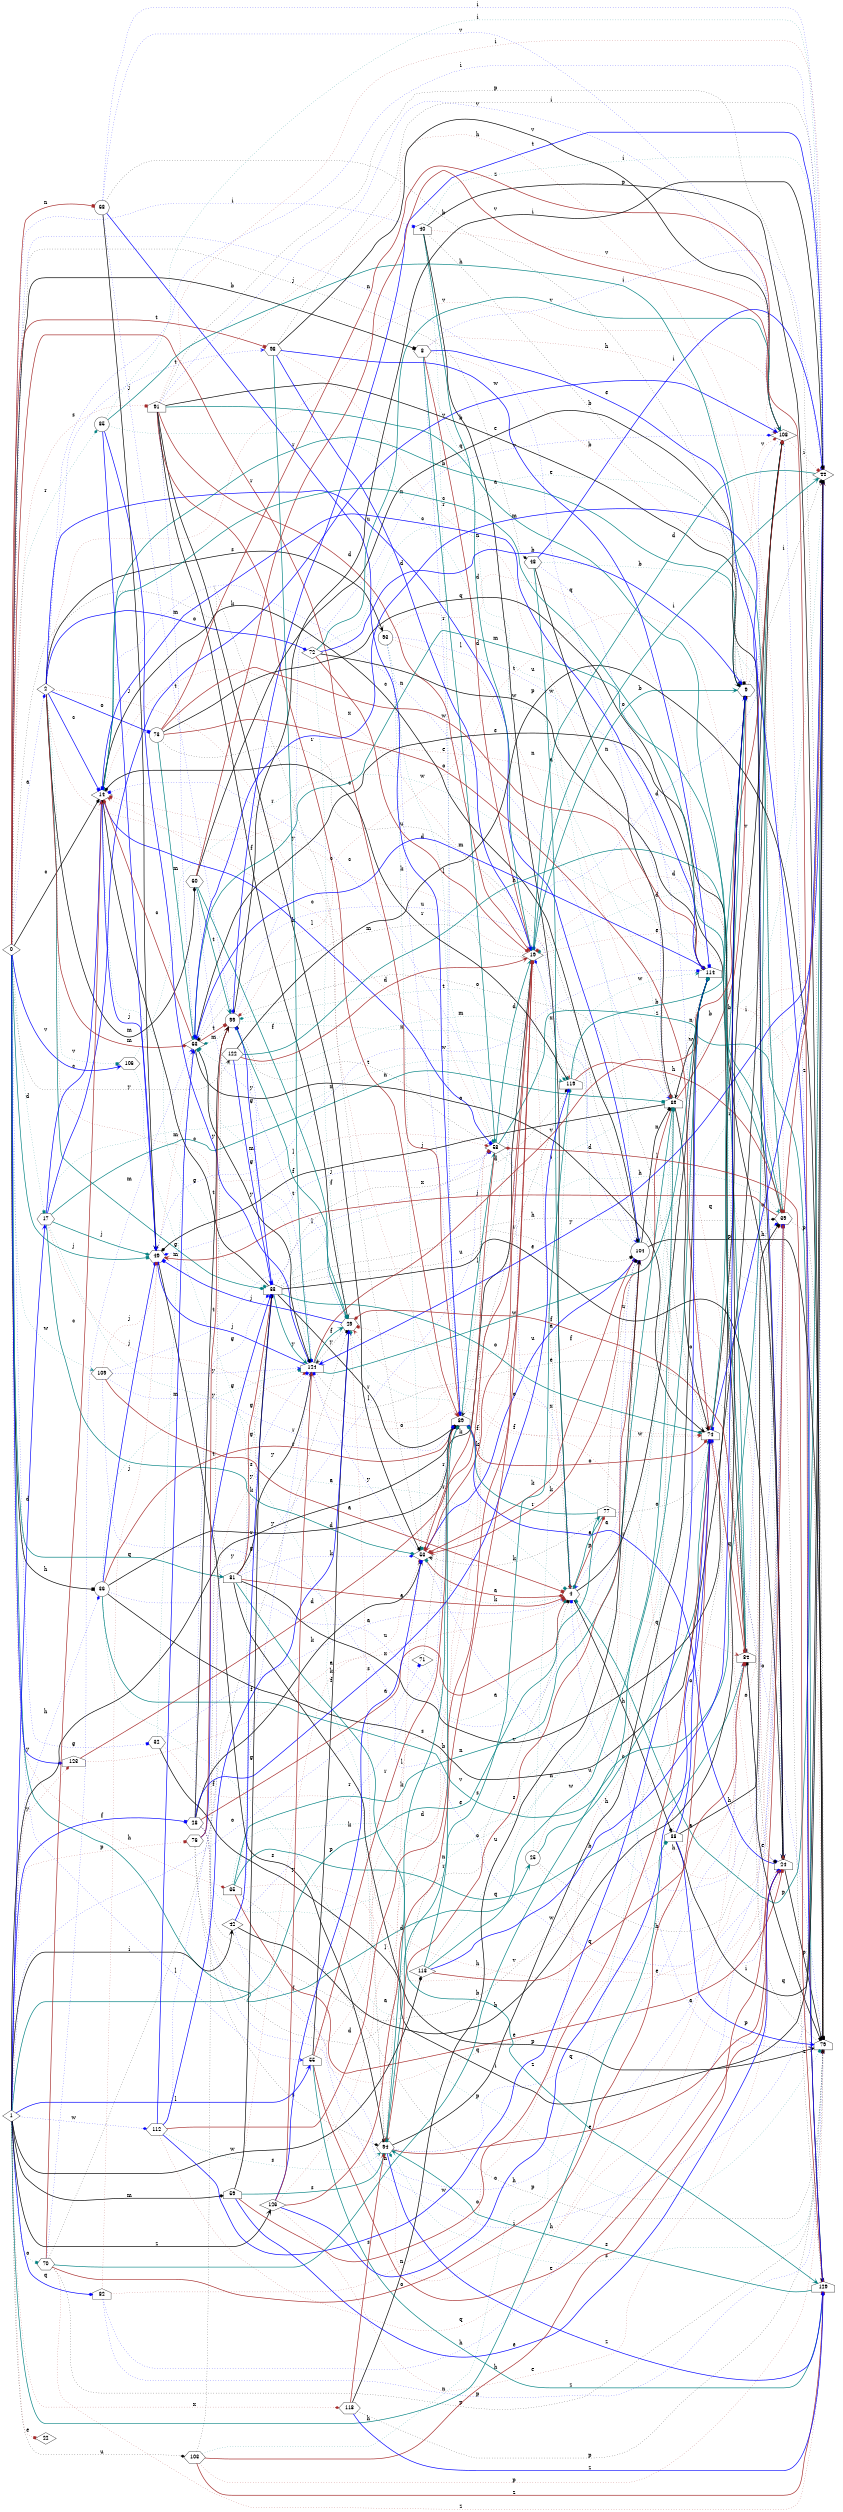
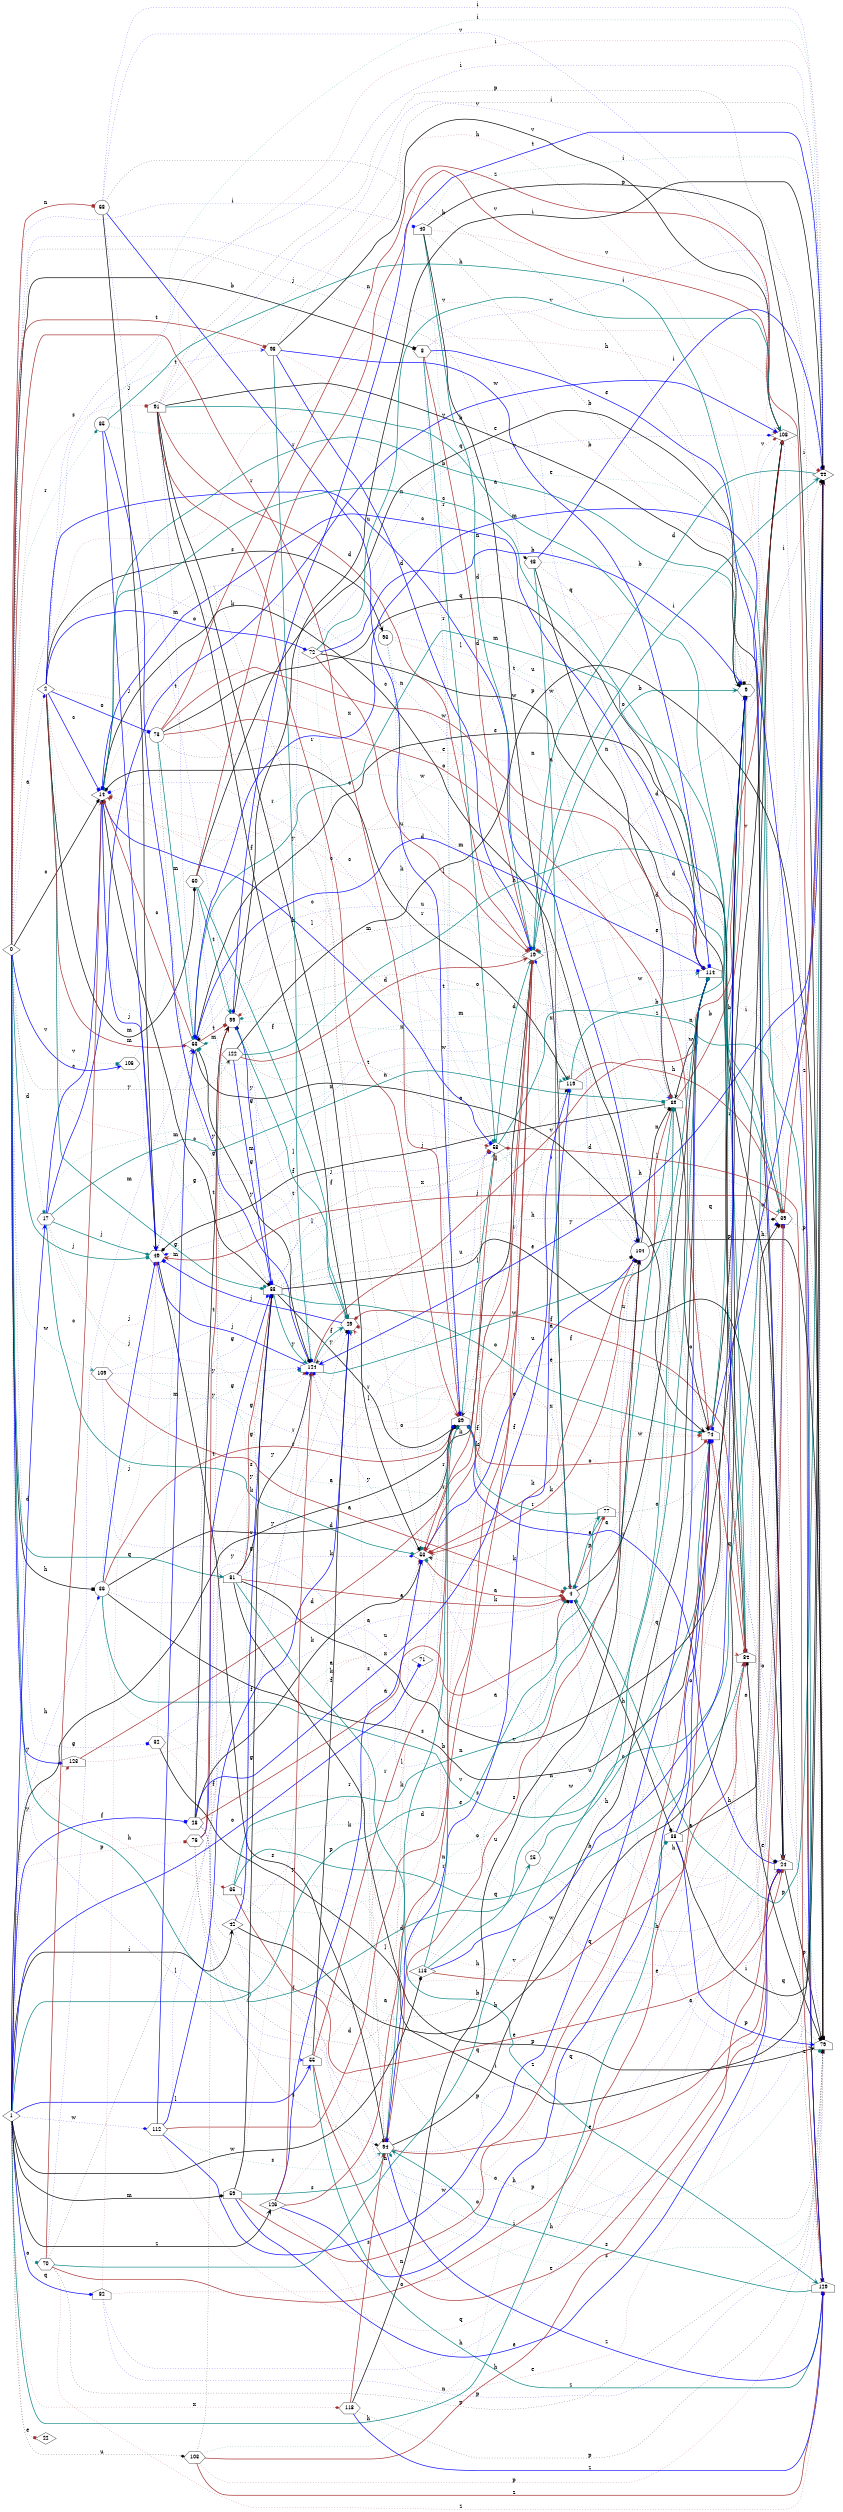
edge "73" -> "33": added, label "g"
edge "119" -> "94": color teal -> blue
edge "1" -> "71": style dotted -> bold
